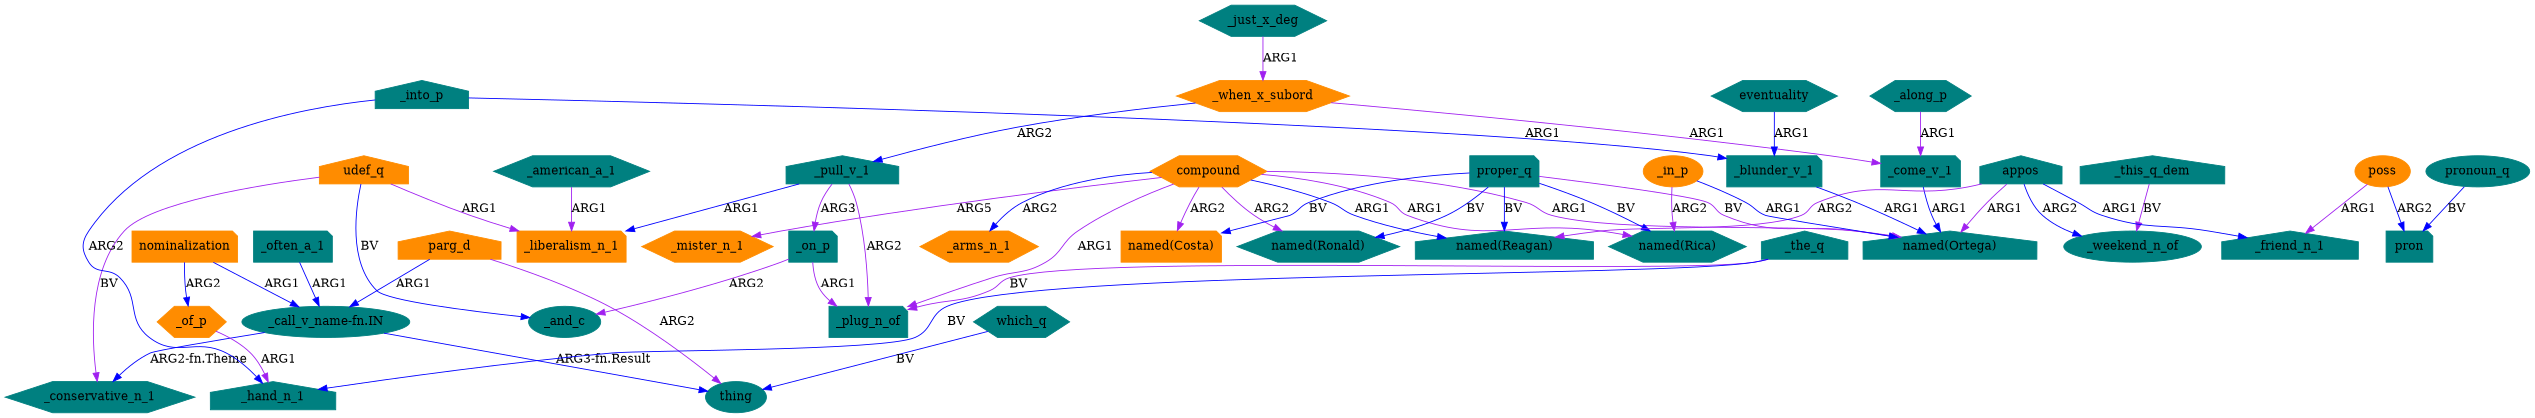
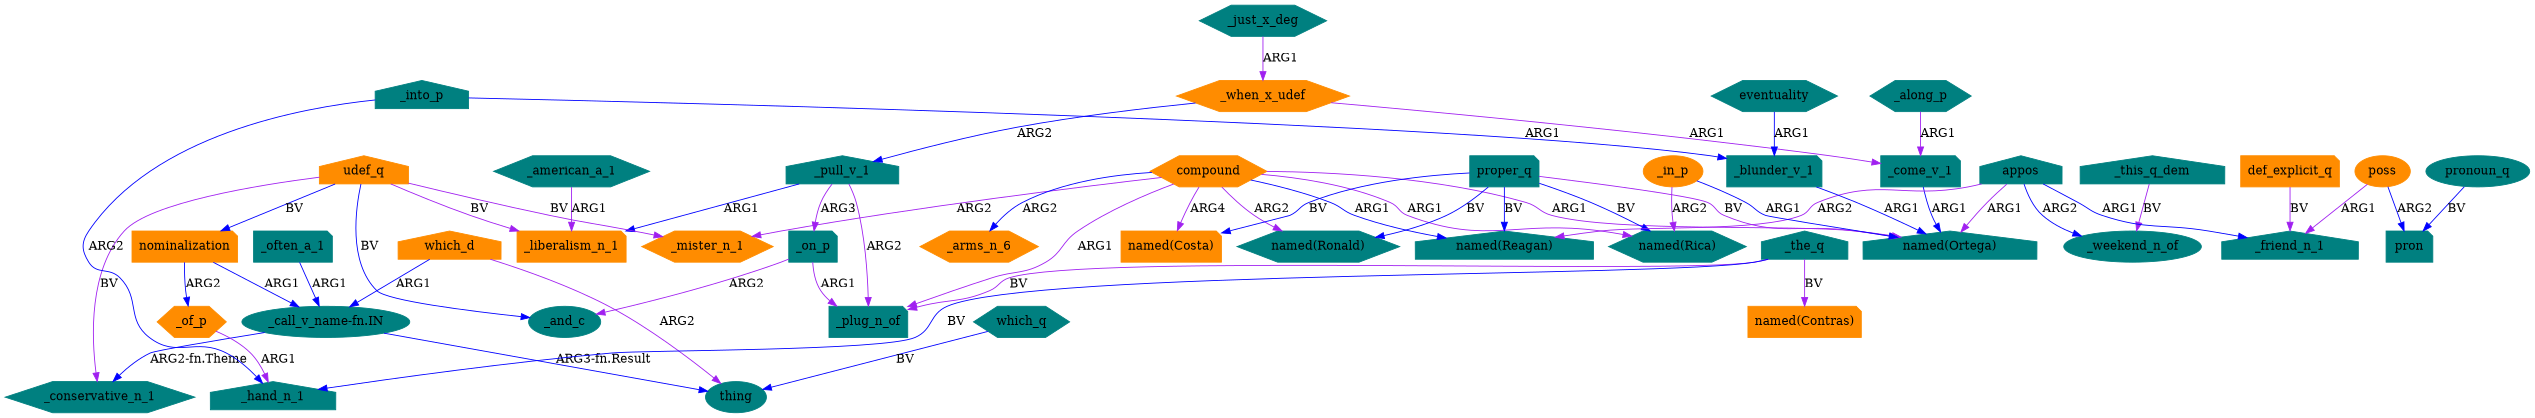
node "_when_x_subord": label "_when_x_subord" -> "_when_x_udef"
node "def_explicit_q": added
edge "udef_q" -> "nominalization": added, label "BV"
edge "udef_q" -> "_liberalism_n_1": label "ARG1" -> "BV"
edge "compound" -> "_mister_n_1": label "ARG5" -> "ARG2"
edge "compound" -> "named(Costa)": label "ARG2" -> "ARG4"
edge "udef_q" -> "_mister_n_1": added, label "BV"
node "parg_d": label "parg_d" -> "which_d"
node "_arms_n_1": label "_arms_n_1" -> "_arms_n_6"
node "named(Contras)": added
